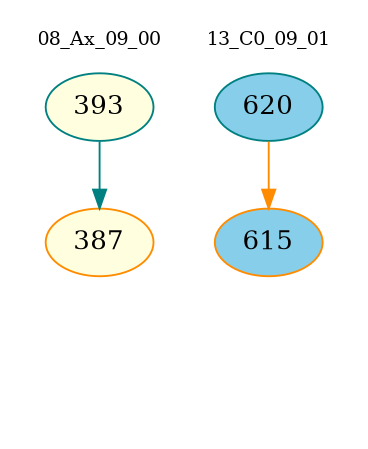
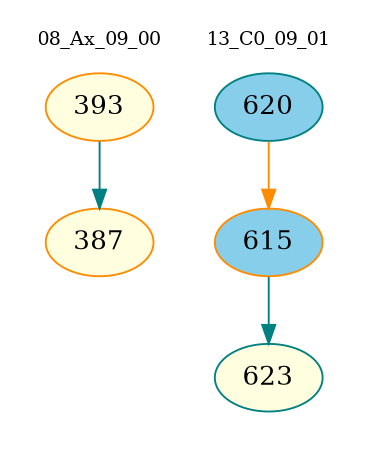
node "393": color teal -> darkorange
node "623": added
